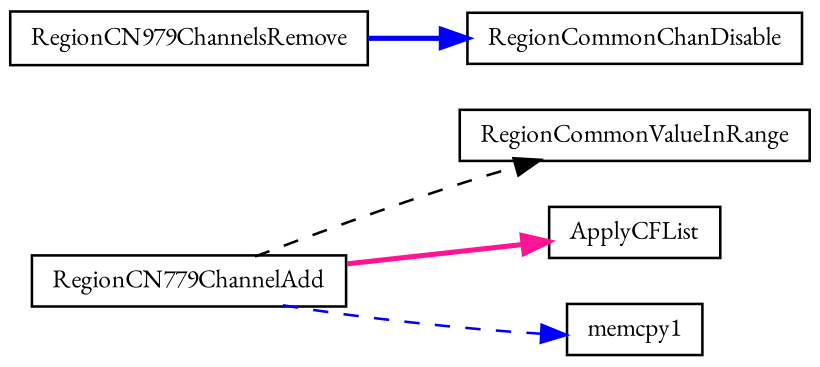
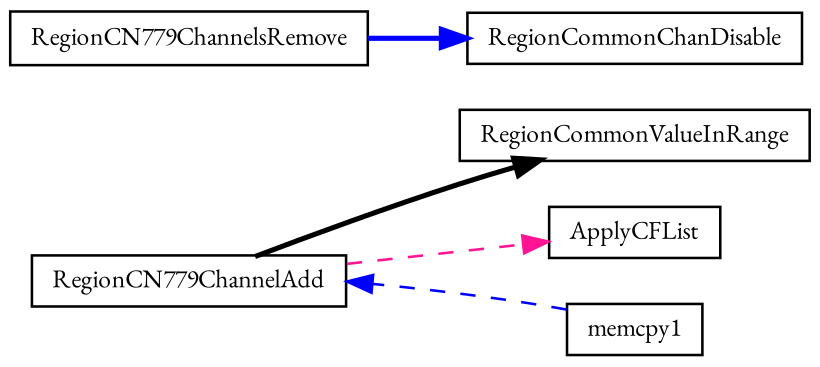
node "RegionCN979ChannelsRemove": label "RegionCN979ChannelsRemove" -> "RegionCN779ChannelsRemove"
edge "RegionCN779ChannelAdd" -> "RegionCommonValueInRange": style dashed -> bold
edge "RegionCN779ChannelAdd" -> "ApplyCFList": style bold -> dashed
edge "RegionCN779ChannelAdd" -> "memcpy1": reversed
